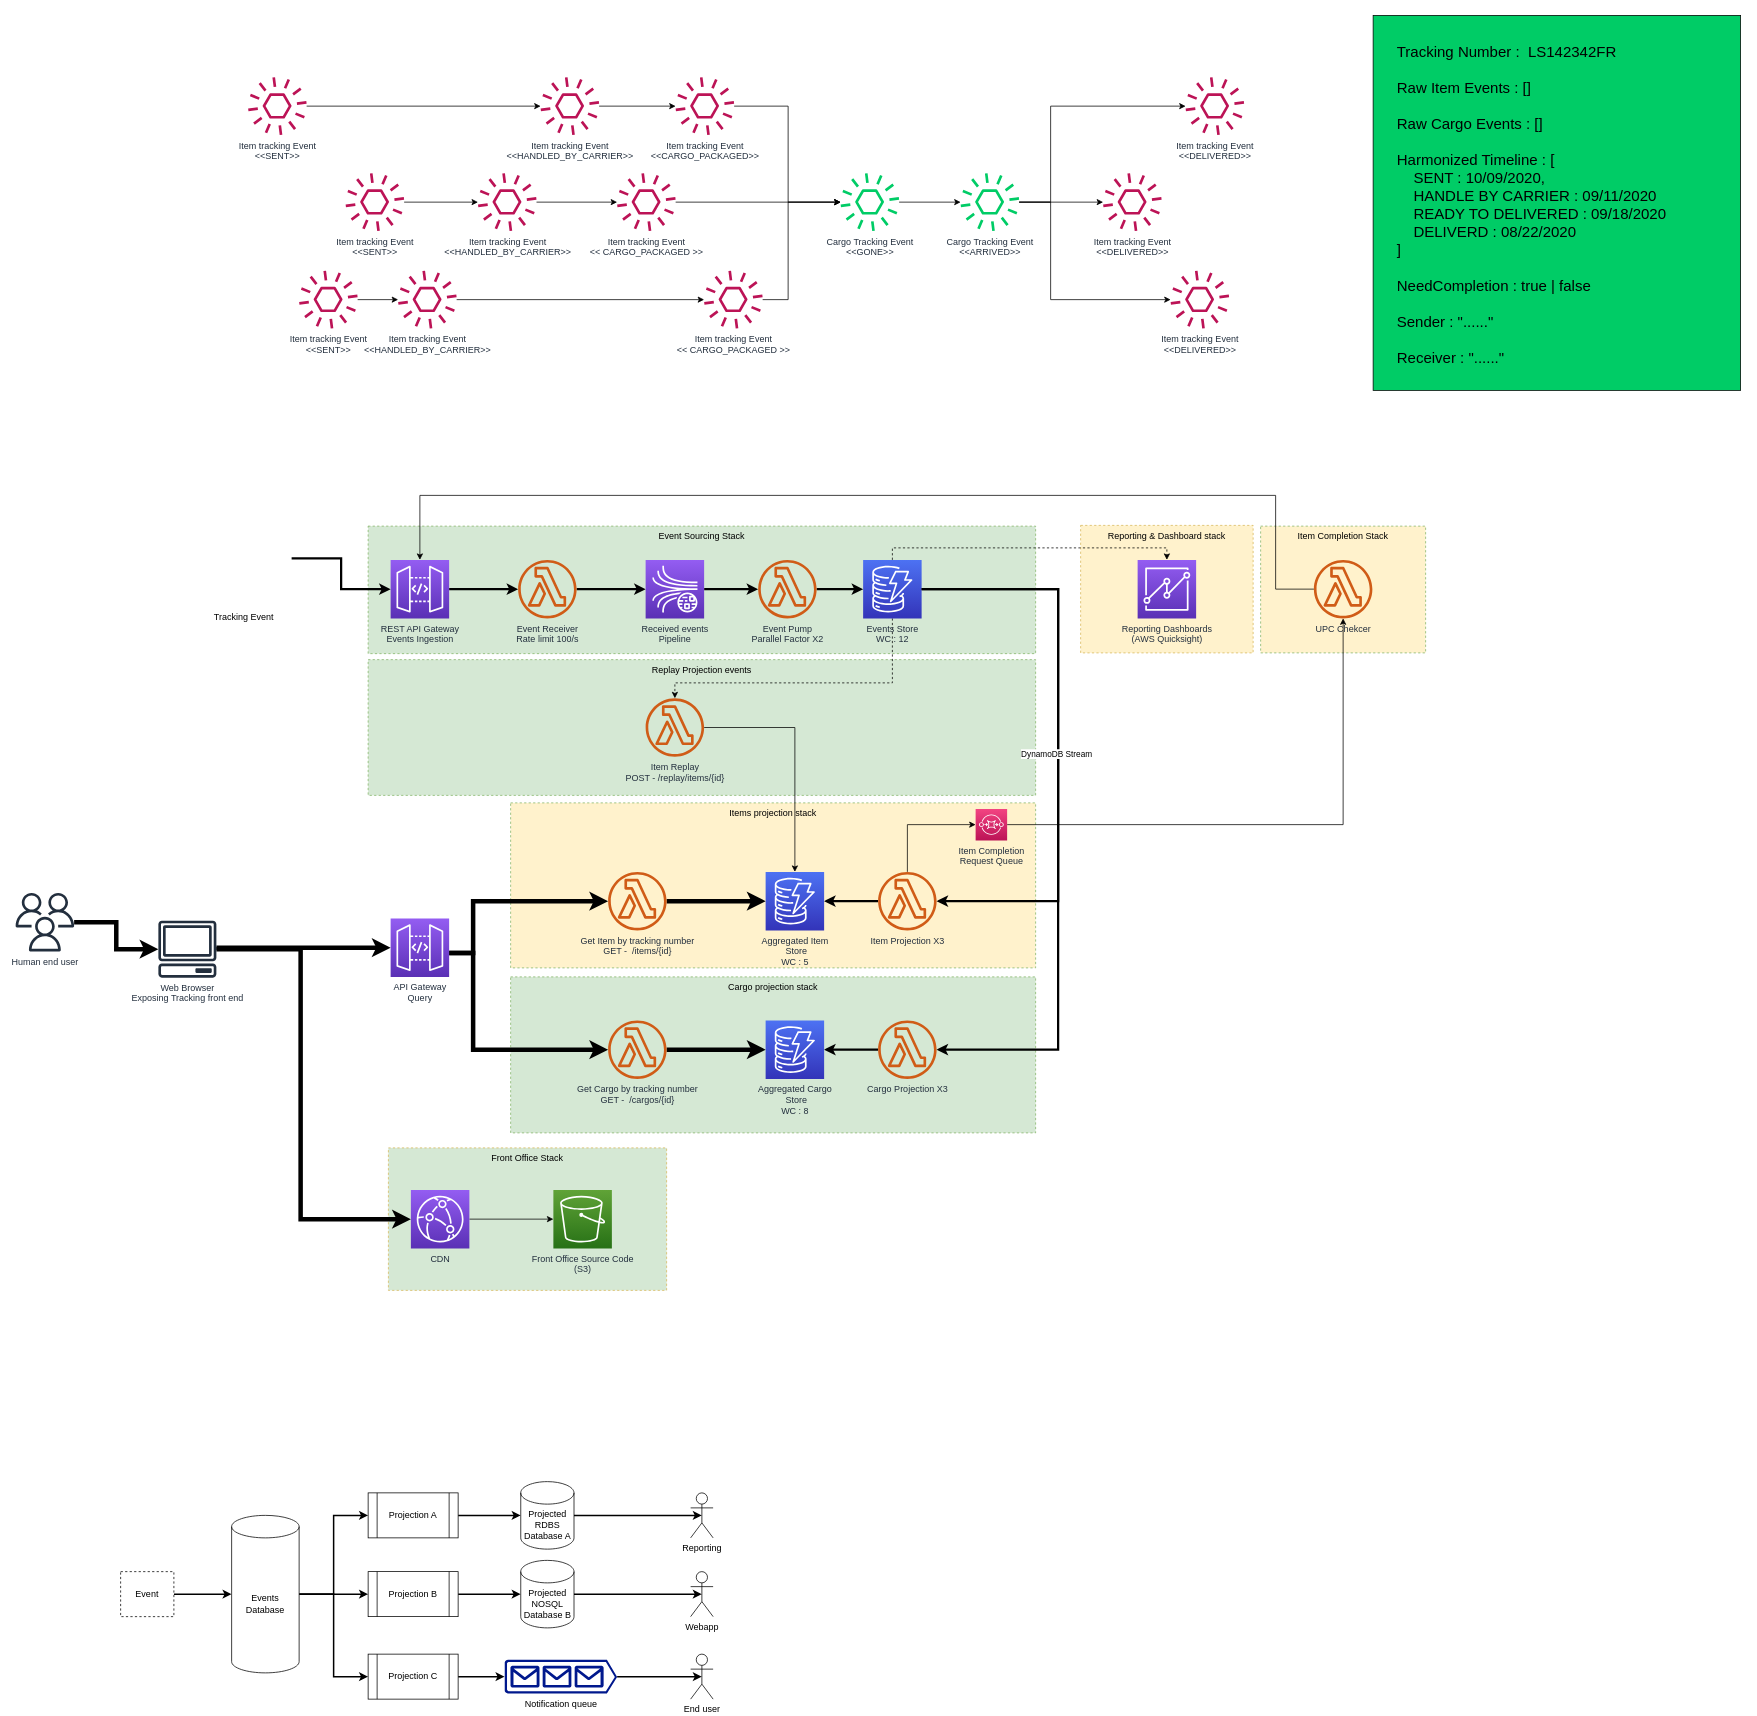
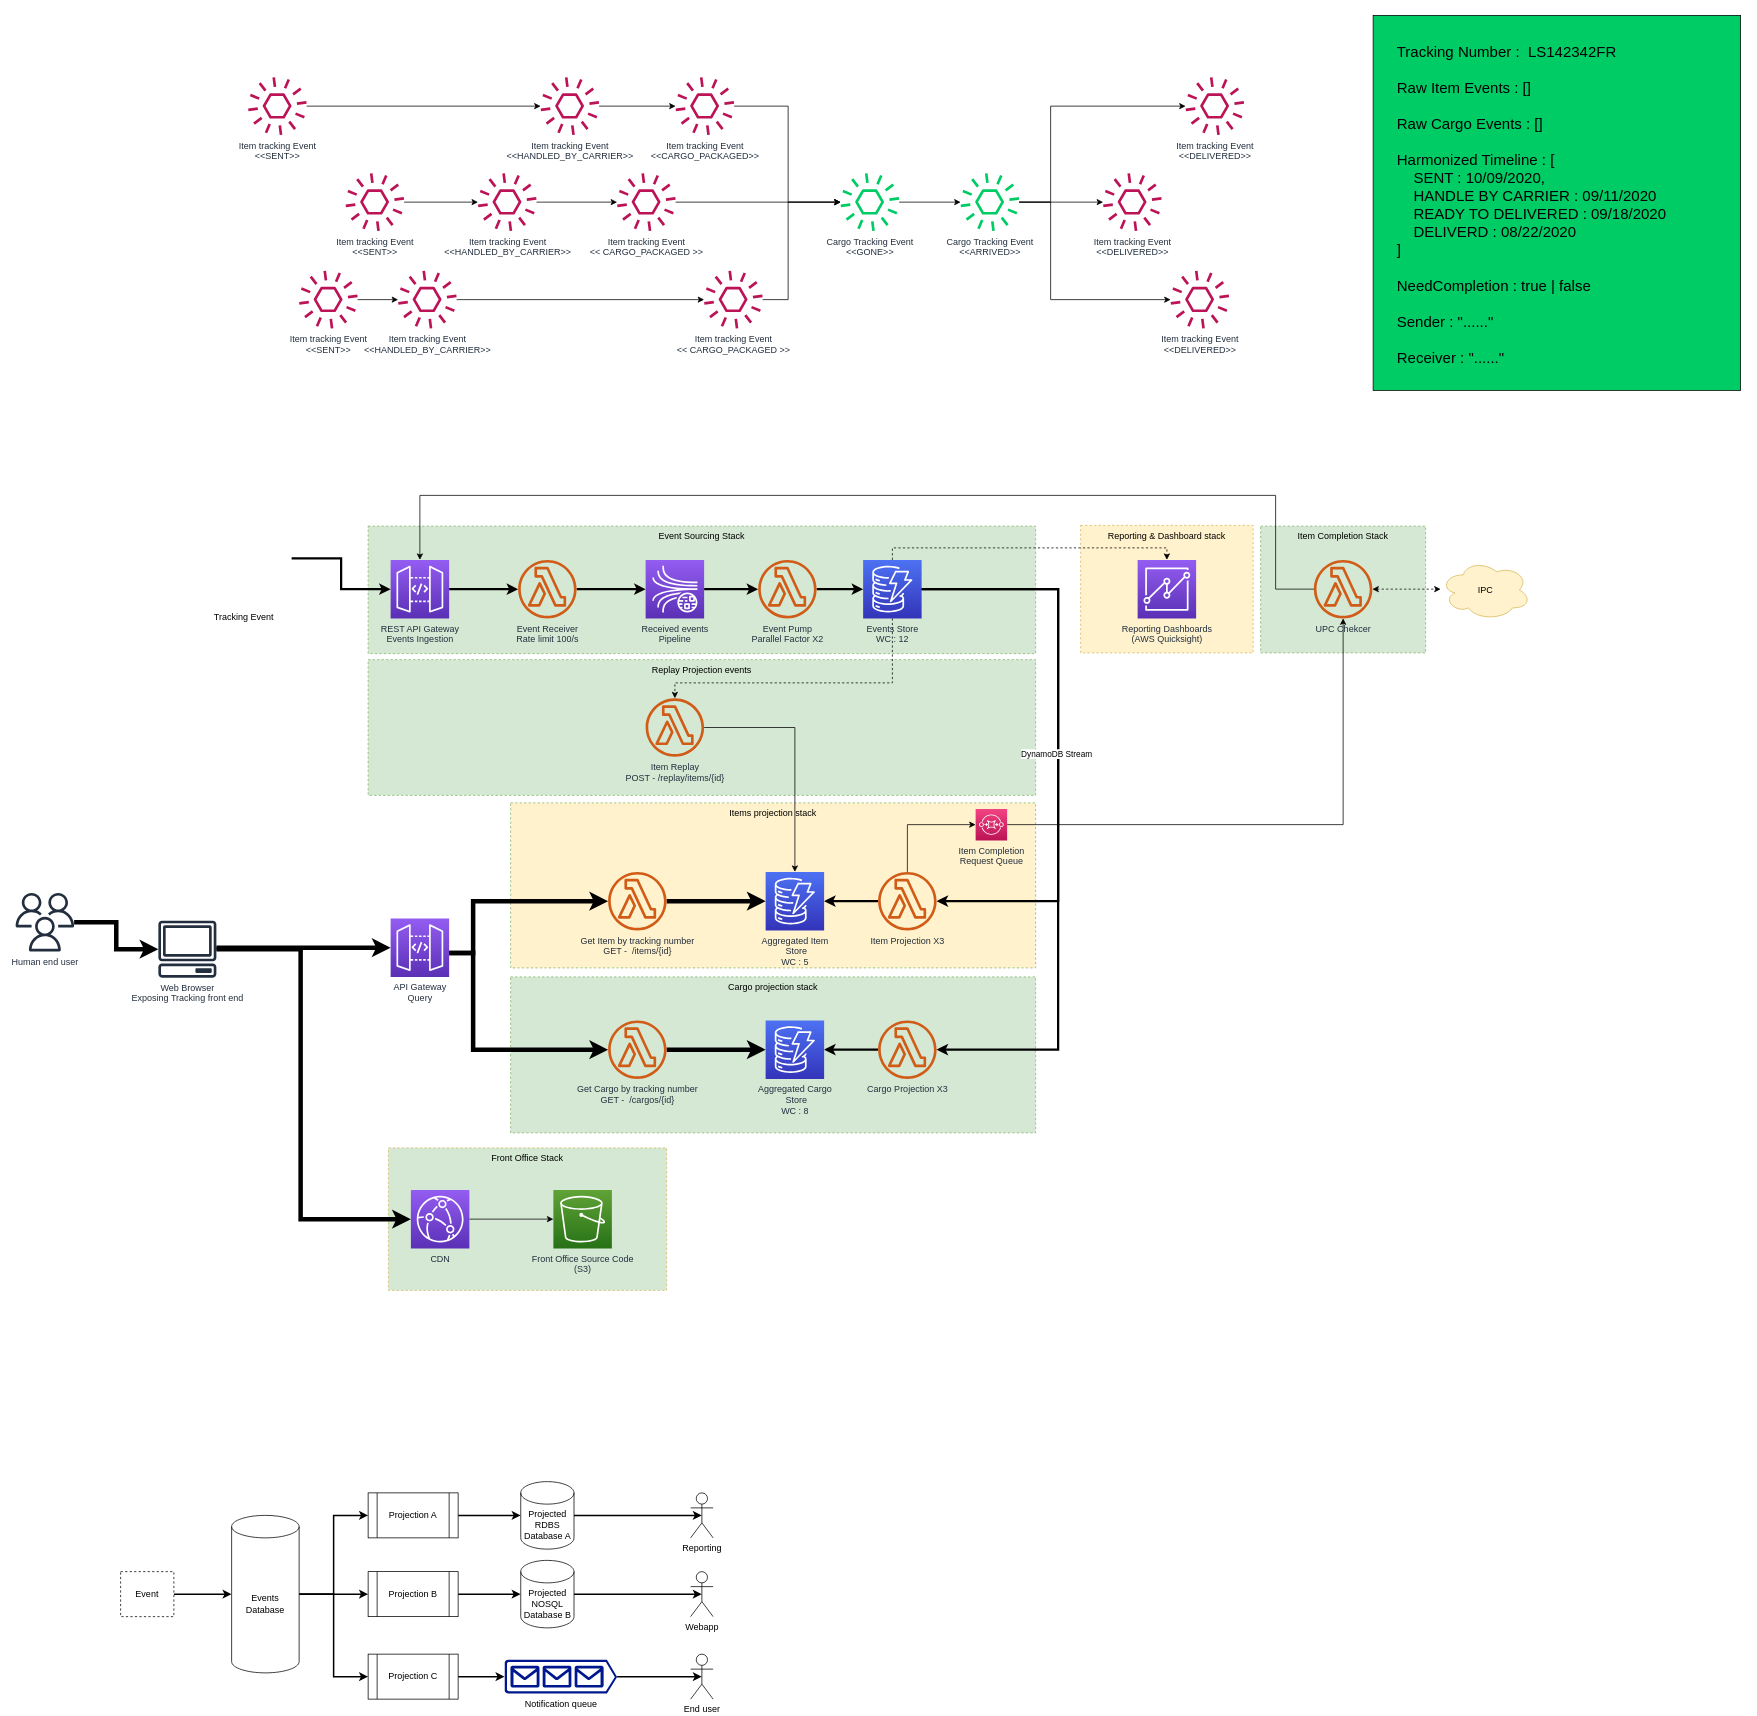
node "Item Completion Stack": fillcolor #fff2cc -> #d5e8d4
edge "UPC Chekcer" -- "IPC": added
node "IPC": added
